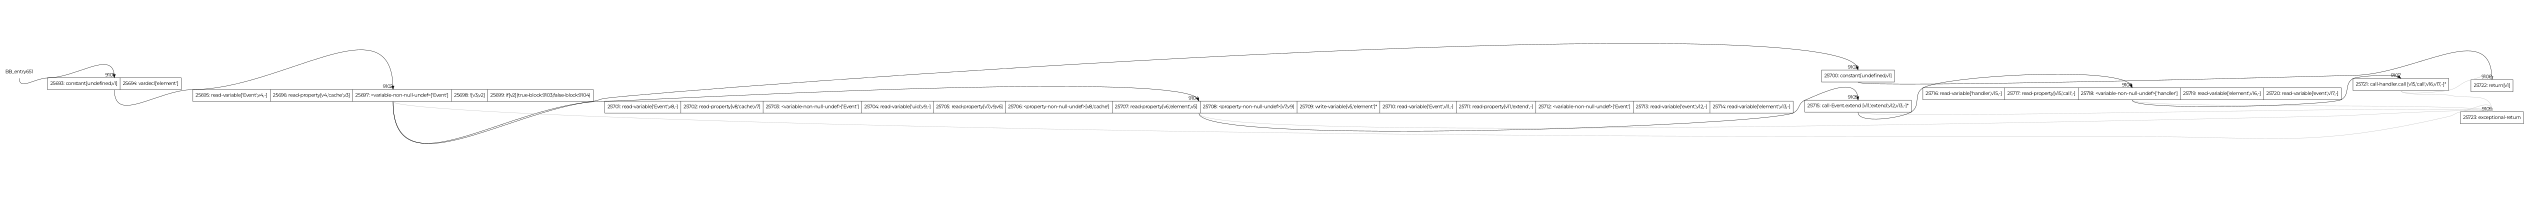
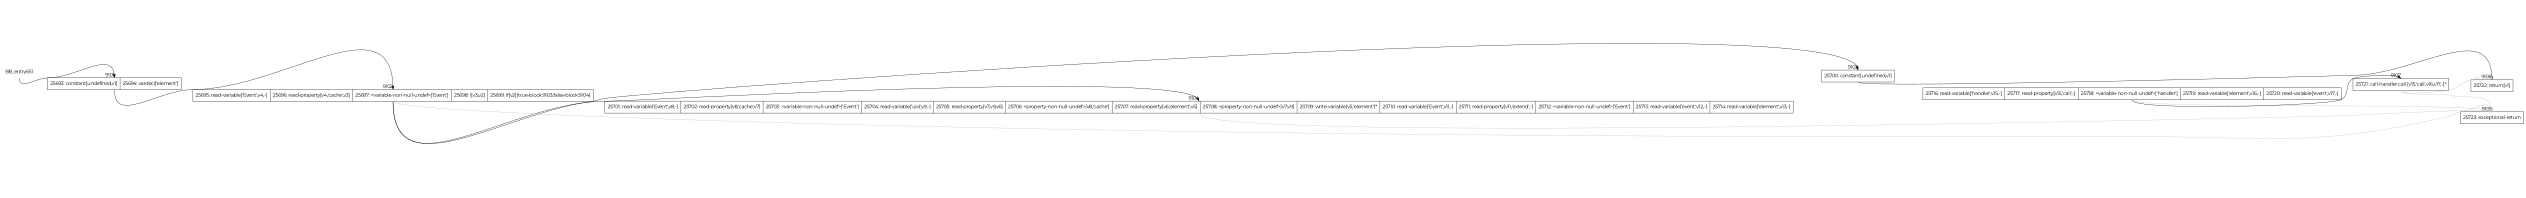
node "25715: call-Event.extend [v11,'extend',v12,v13,-]*": removed
